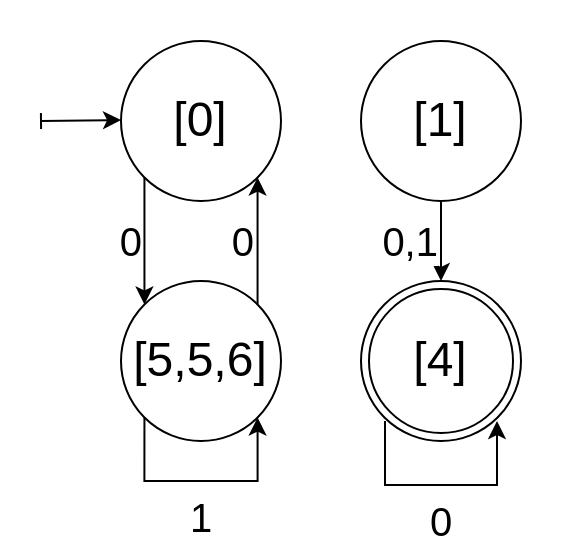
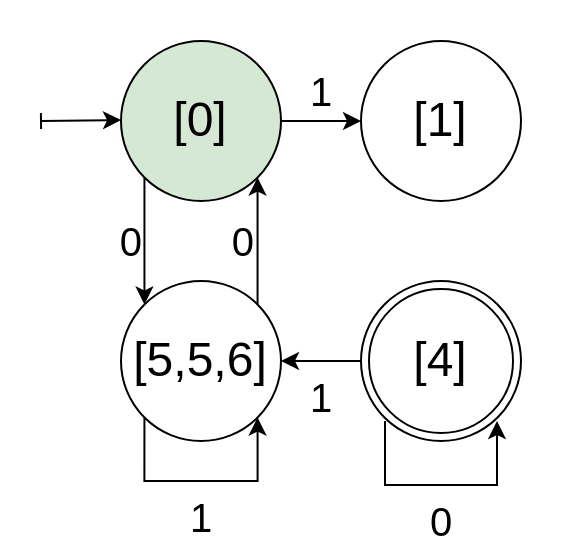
node "[0]": fillcolor #ffffff -> #d5e8d4
edge "[0]" -> "[1]": added, label "1"
edge "[1]" -> "[4]": removed, label "0,1"
edge "[4]" -> "[5,5,6]": added, label "1"
